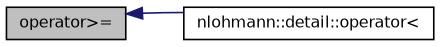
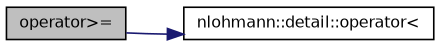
edge "nlohmann::detail::operator<" -> "operator>=": reversed
